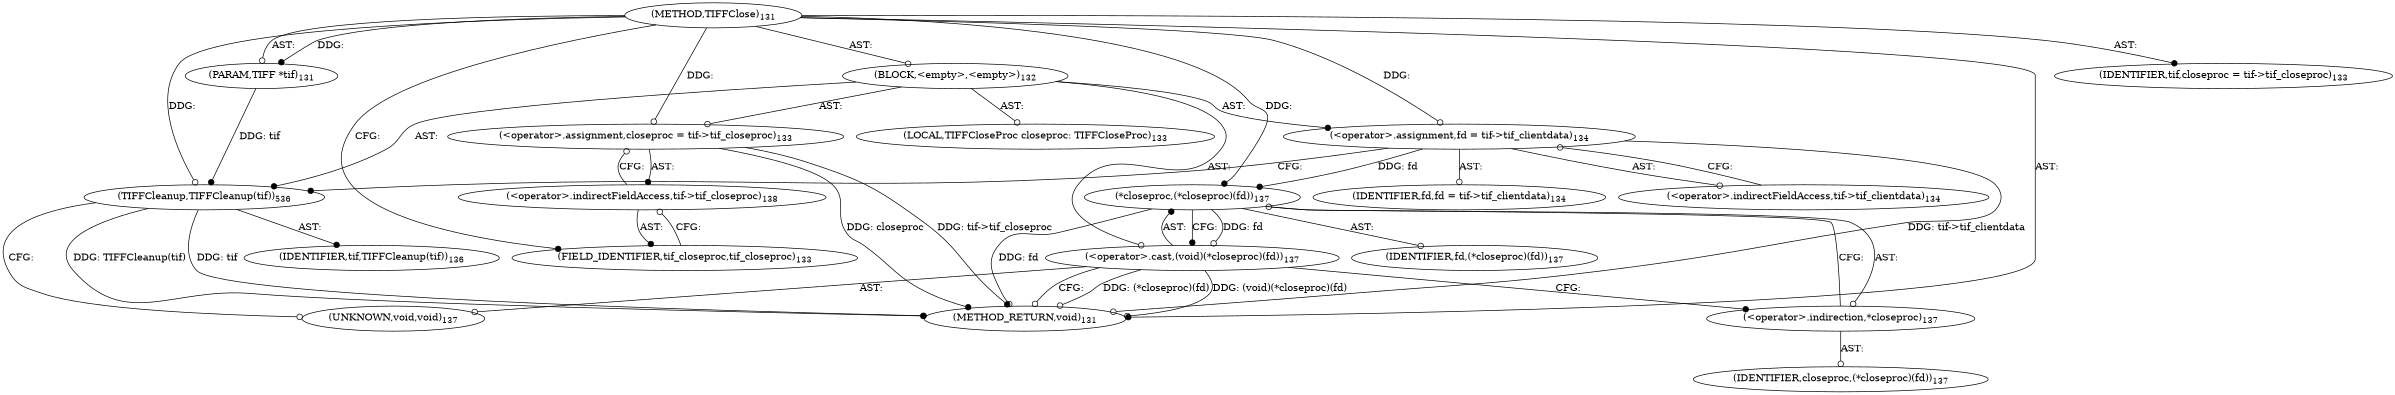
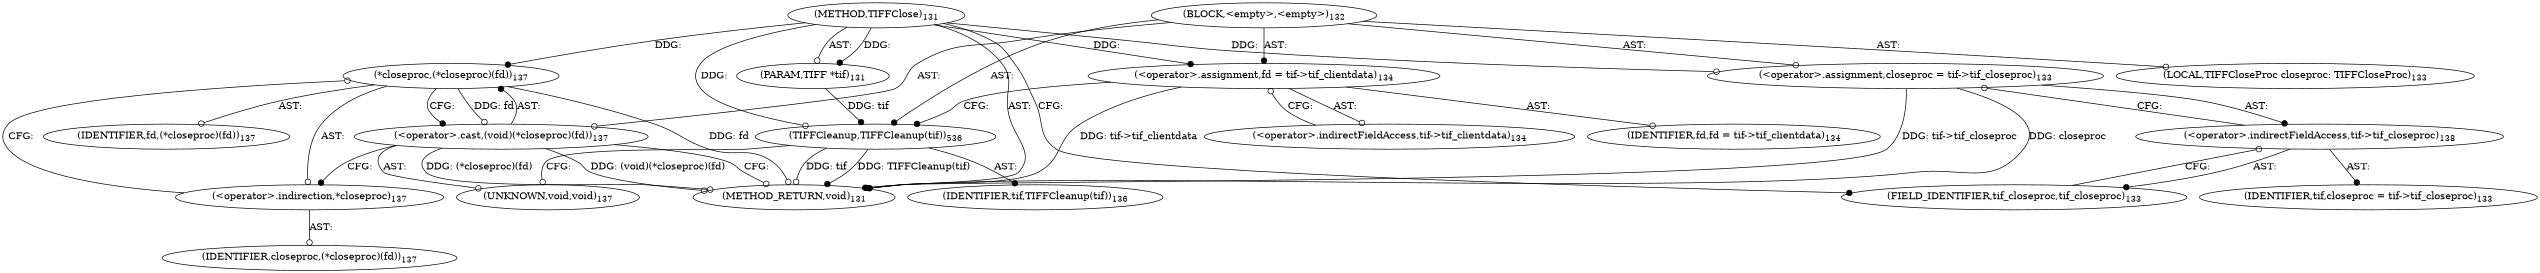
edge "(METHOD,TIFFClose)" -> "(IDENTIFIER,tif,closeproc = tif->tif_closeproc)": now "(<operator>.indirectFieldAccess,tif->tif_closeproc)" -> "(IDENTIFIER,tif,closeproc = tif->tif_closeproc)"
edge "(METHOD,TIFFClose)" -> "(<operator>.assignment,fd = tif->tif_clientdata)": arrowhead odot -> dot
edge "(METHOD,TIFFClose)" -> "(BLOCK,<empty>,<empty>)": removed, label "AST:"
edge "(<operator>.assignment,fd = tif->tif_clientdata)" -> "(*closeproc,(*closeproc)(fd))": removed, label "DDG: fd"
